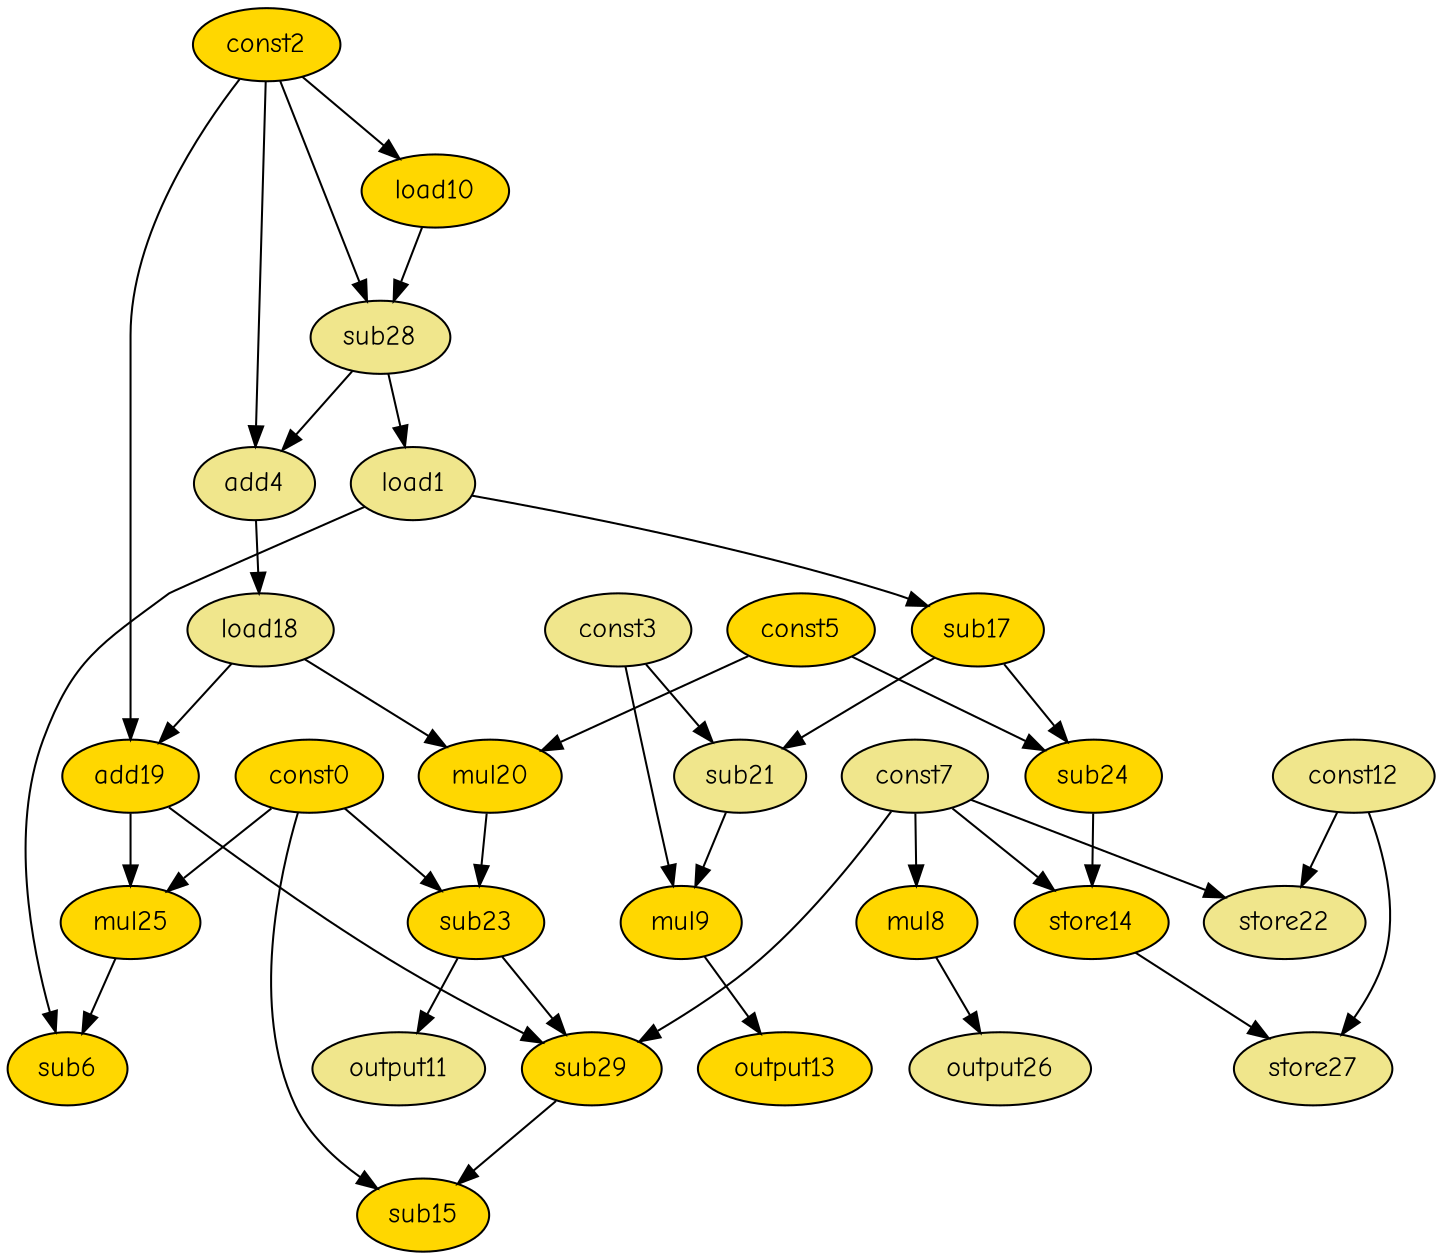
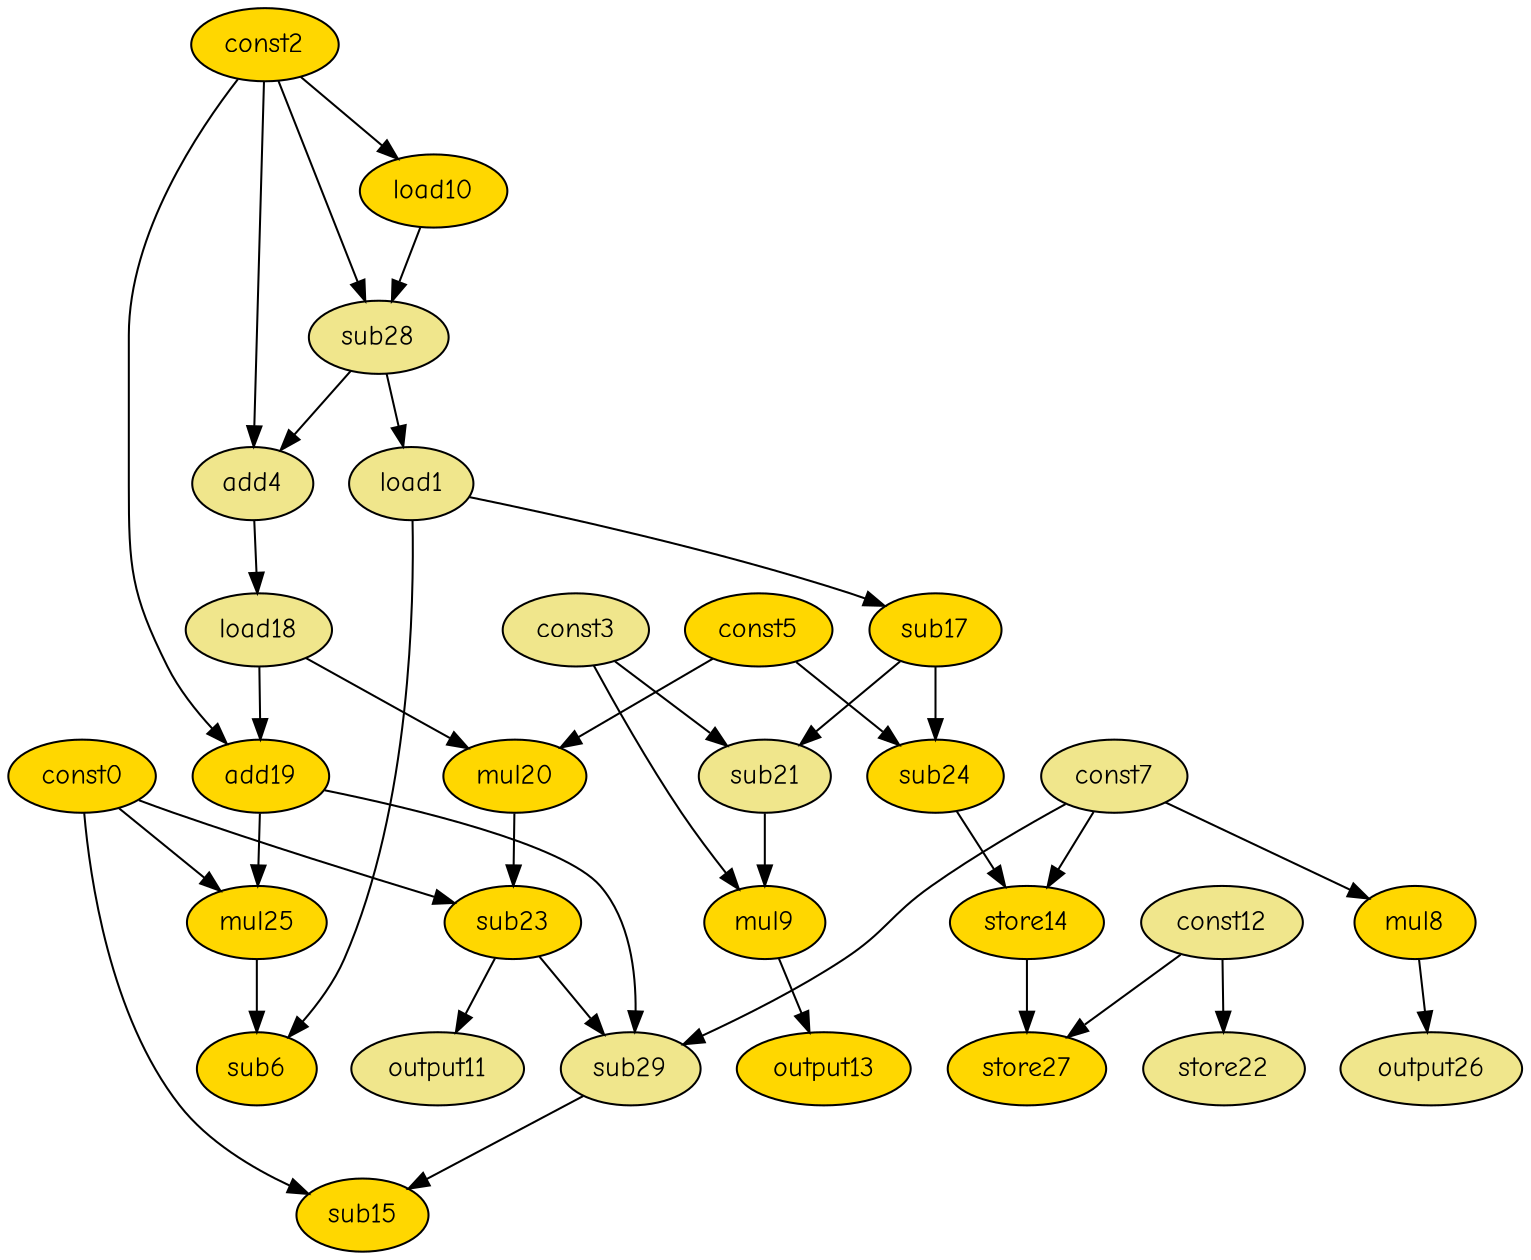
edge "const7" -> "store22": removed
node "sub29": fillcolor gold -> khaki
node "store27": fillcolor khaki -> gold
